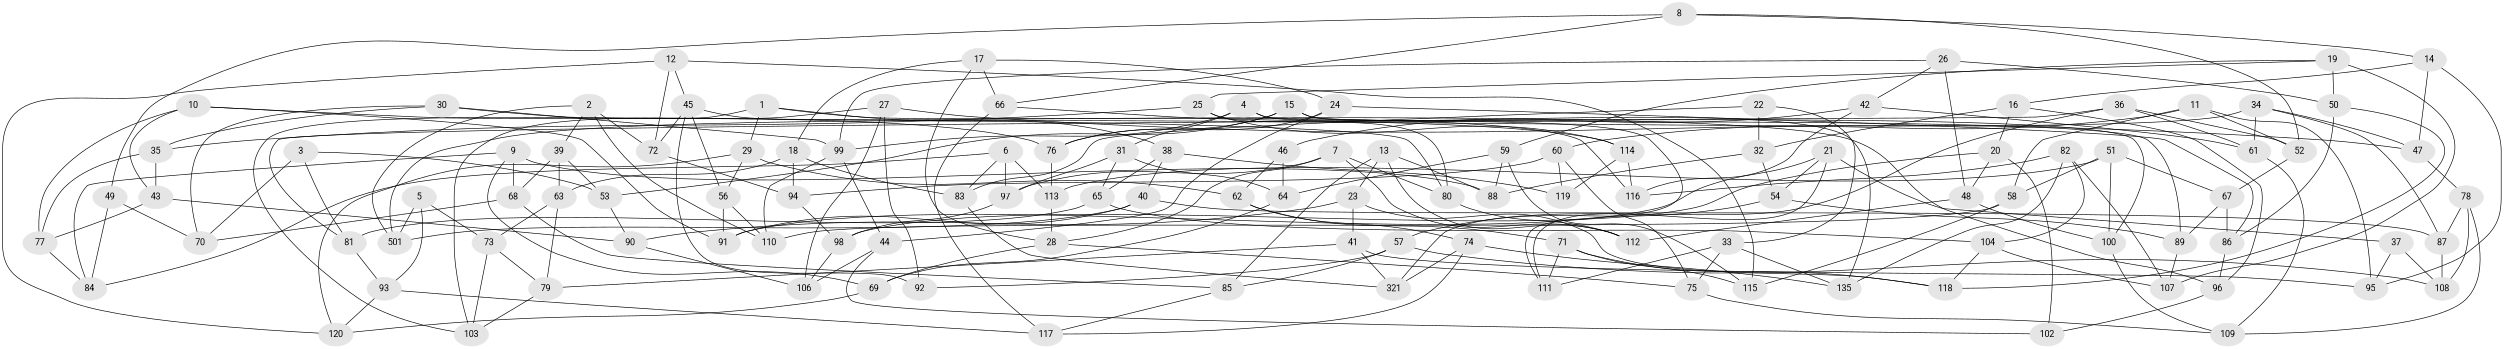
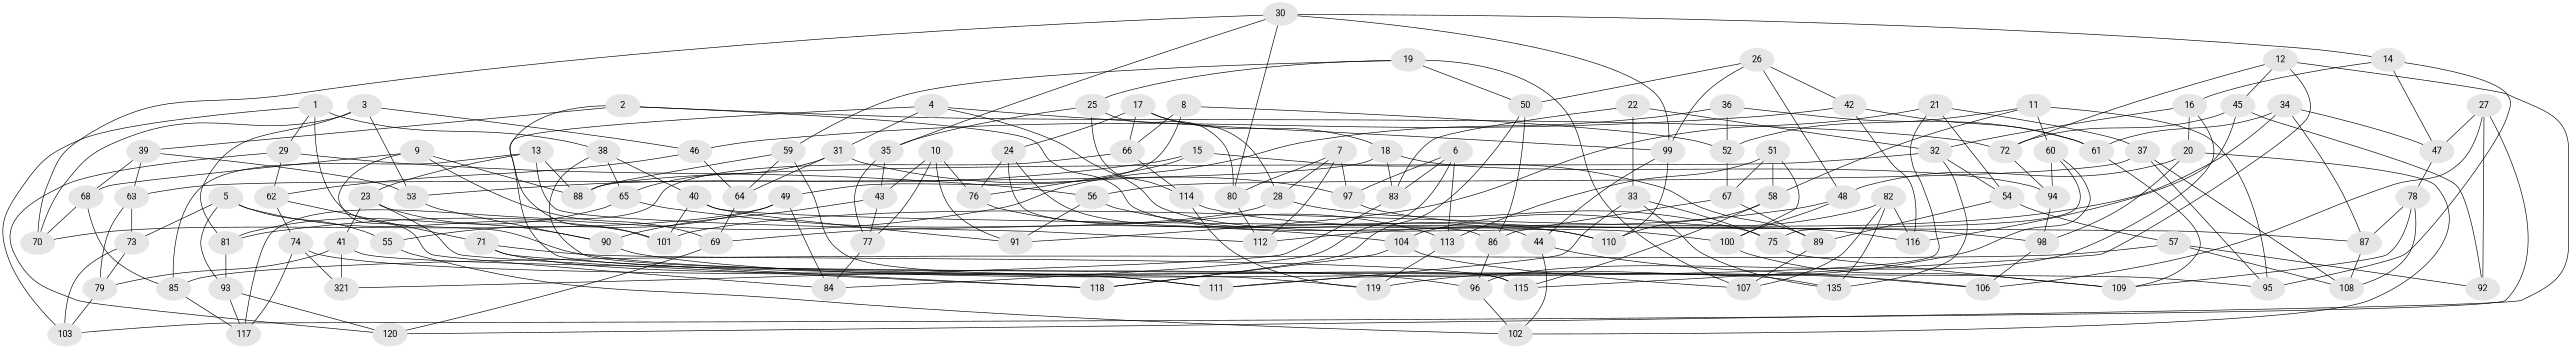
edge "8" -- "14": now "30" -- "14"
edge "15" -- "135": now "32" -- "135"
edge "3" -- "46": added
edge "45" -- "56": now "37" -- "56"
edge "36" -- "321": removed
edge "113" -- "28": now "113" -- "119"
node "55": added
node "501": label "501" -> "101"
